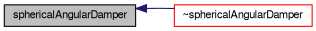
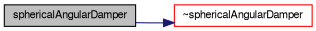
edge "~sphericalAngularDamper" -> "sphericalAngularDamper": reversed
